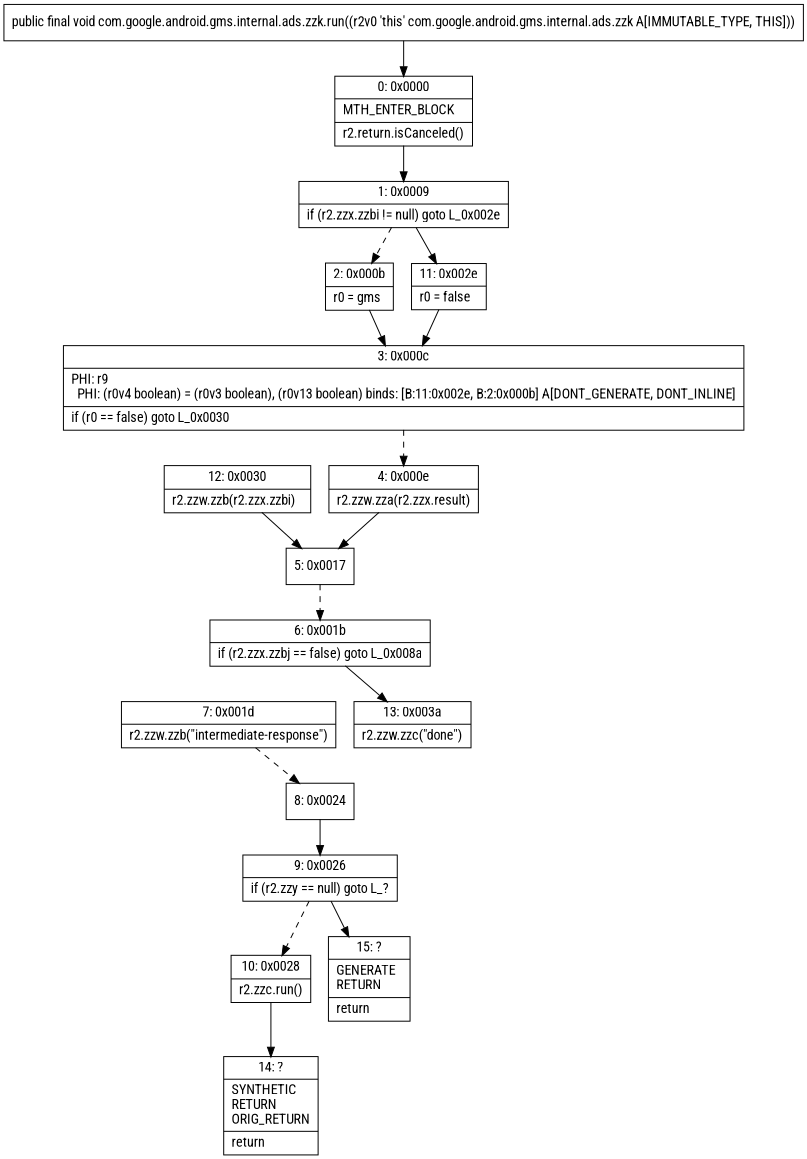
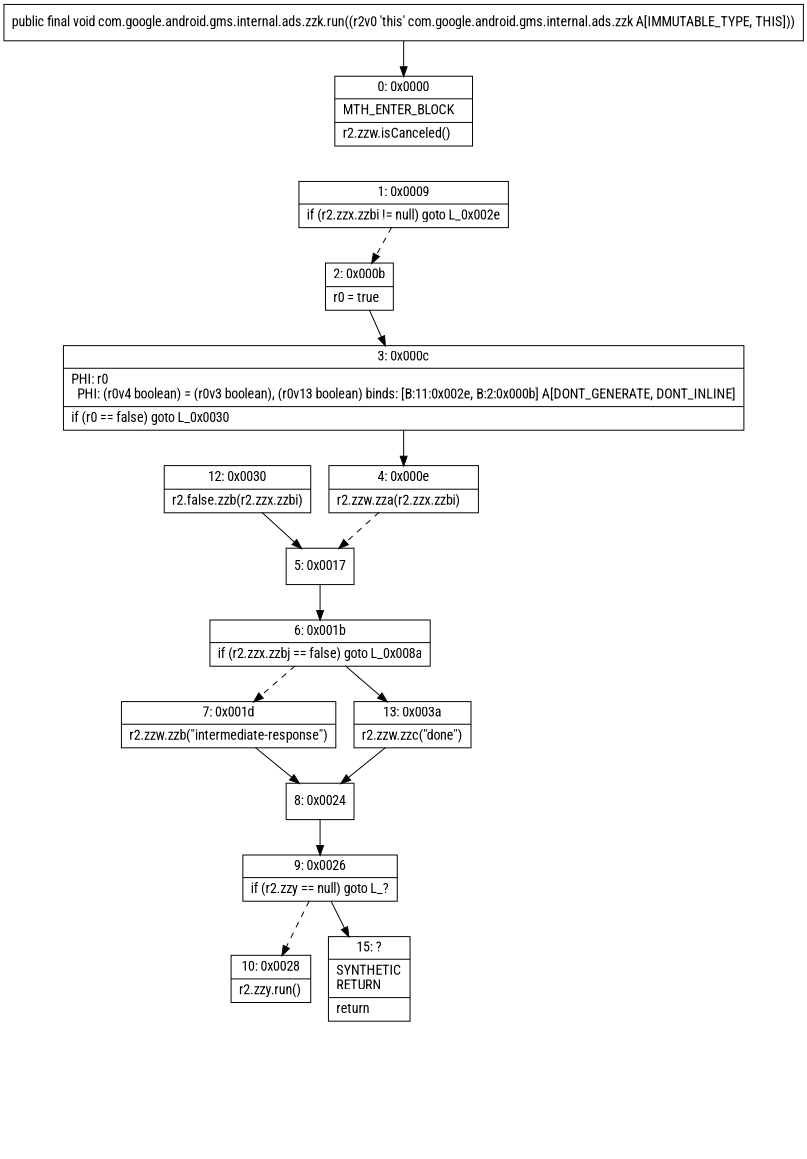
node "0: 0x0000": text "r2.return.isCanceled()" -> "r2.zzw.isCanceled()"
edge "0: 0x0000" -> "1: 0x0009": removed
node "11: 0x002e": removed
node "2: 0x000b": text "r0 = gms" -> "r0 = true"
node "3: 0x000c": text "PHI: r9" -> "PHI: r0"
edge "3: 0x000c" -> "4: 0x000e": style dashed -> solid
node "12: 0x0030": text "r2.zzw.zzb(r2.zzx.zzbi)" -> "r2.false.zzb(r2.zzx.zzbi)"
node "4: 0x000e": text "r2.zzw.zza(r2.zzx.result)" -> "r2.zzw.zza(r2.zzx.zzbi)"
edge "4: 0x000e" -> "5: 0x0017": style solid -> dashed
edge "5: 0x0017" -> "6: 0x001b": style dashed -> solid
edge "6: 0x001b" -> "7: 0x001d": added
edge "13: 0x003a" -> "8: 0x0024": added
edge "7: 0x001d" -> "8: 0x0024": style dashed -> solid
node "15: ?": text "GENERATE" -> "SYNTHETIC"
node "10: 0x0028": text "r2.zzc.run()" -> "r2.zzy.run()"
node "14: ?": removed
